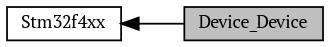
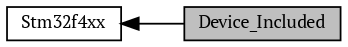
node "Device_Device": label "Device_Device" -> "Device_Included"
